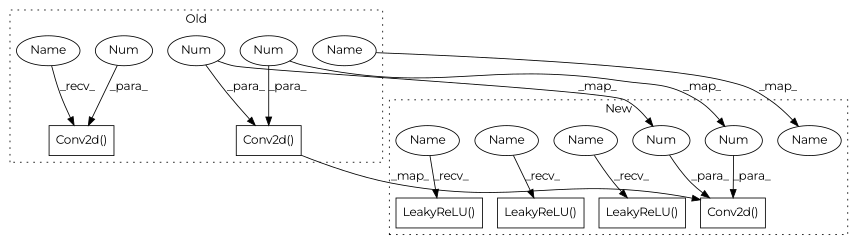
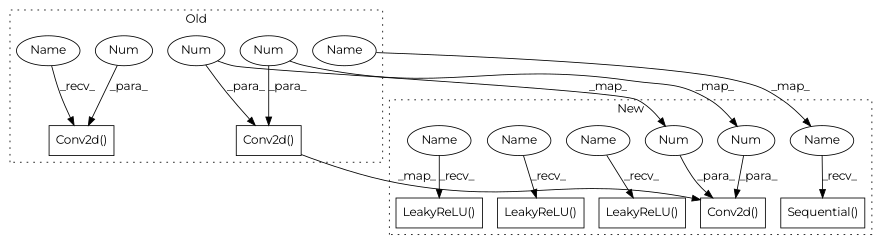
node "Sequential()": added
